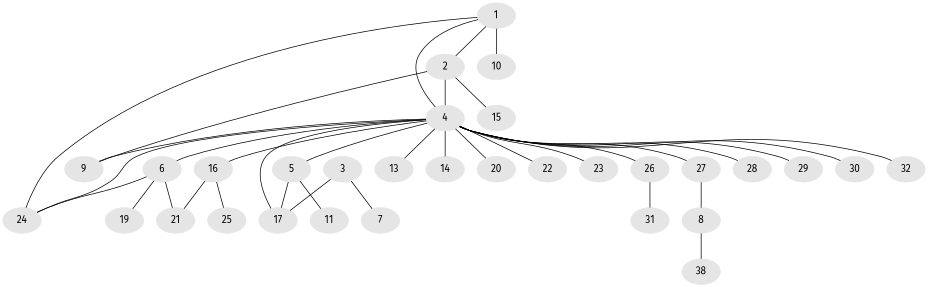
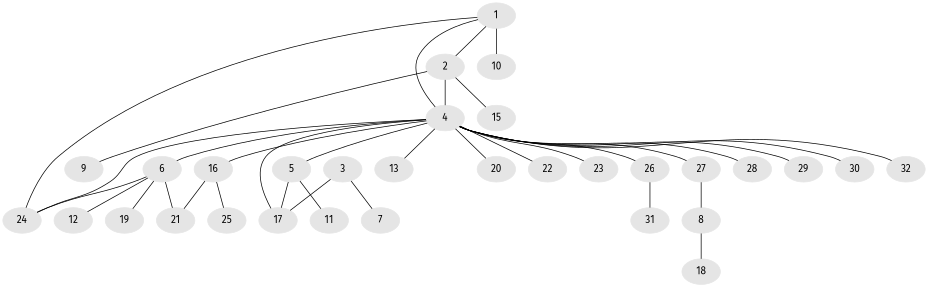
edge "4" -- "9": removed
node "14": removed
node "12": added
node "38": label "38" -> "18"
